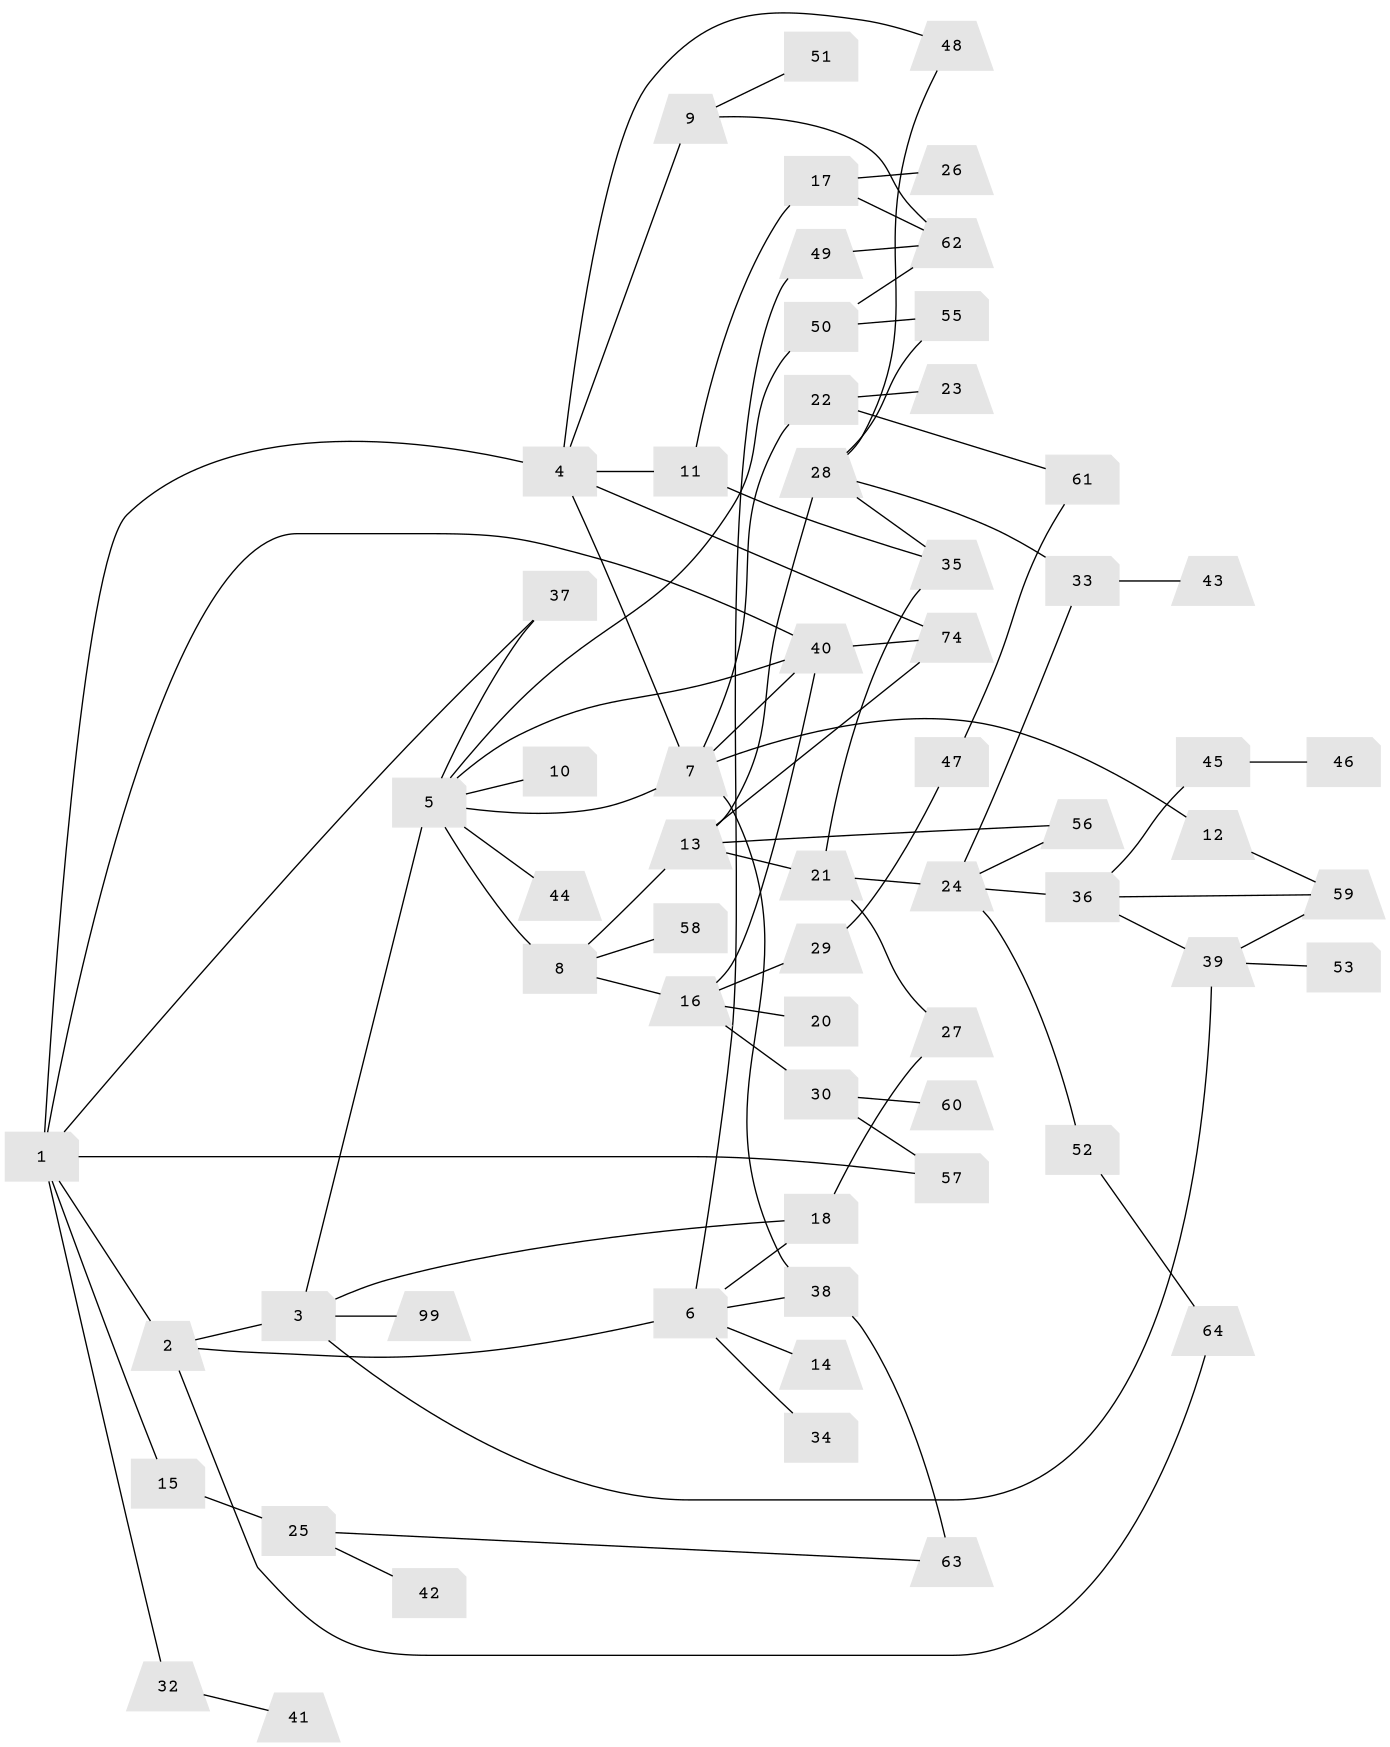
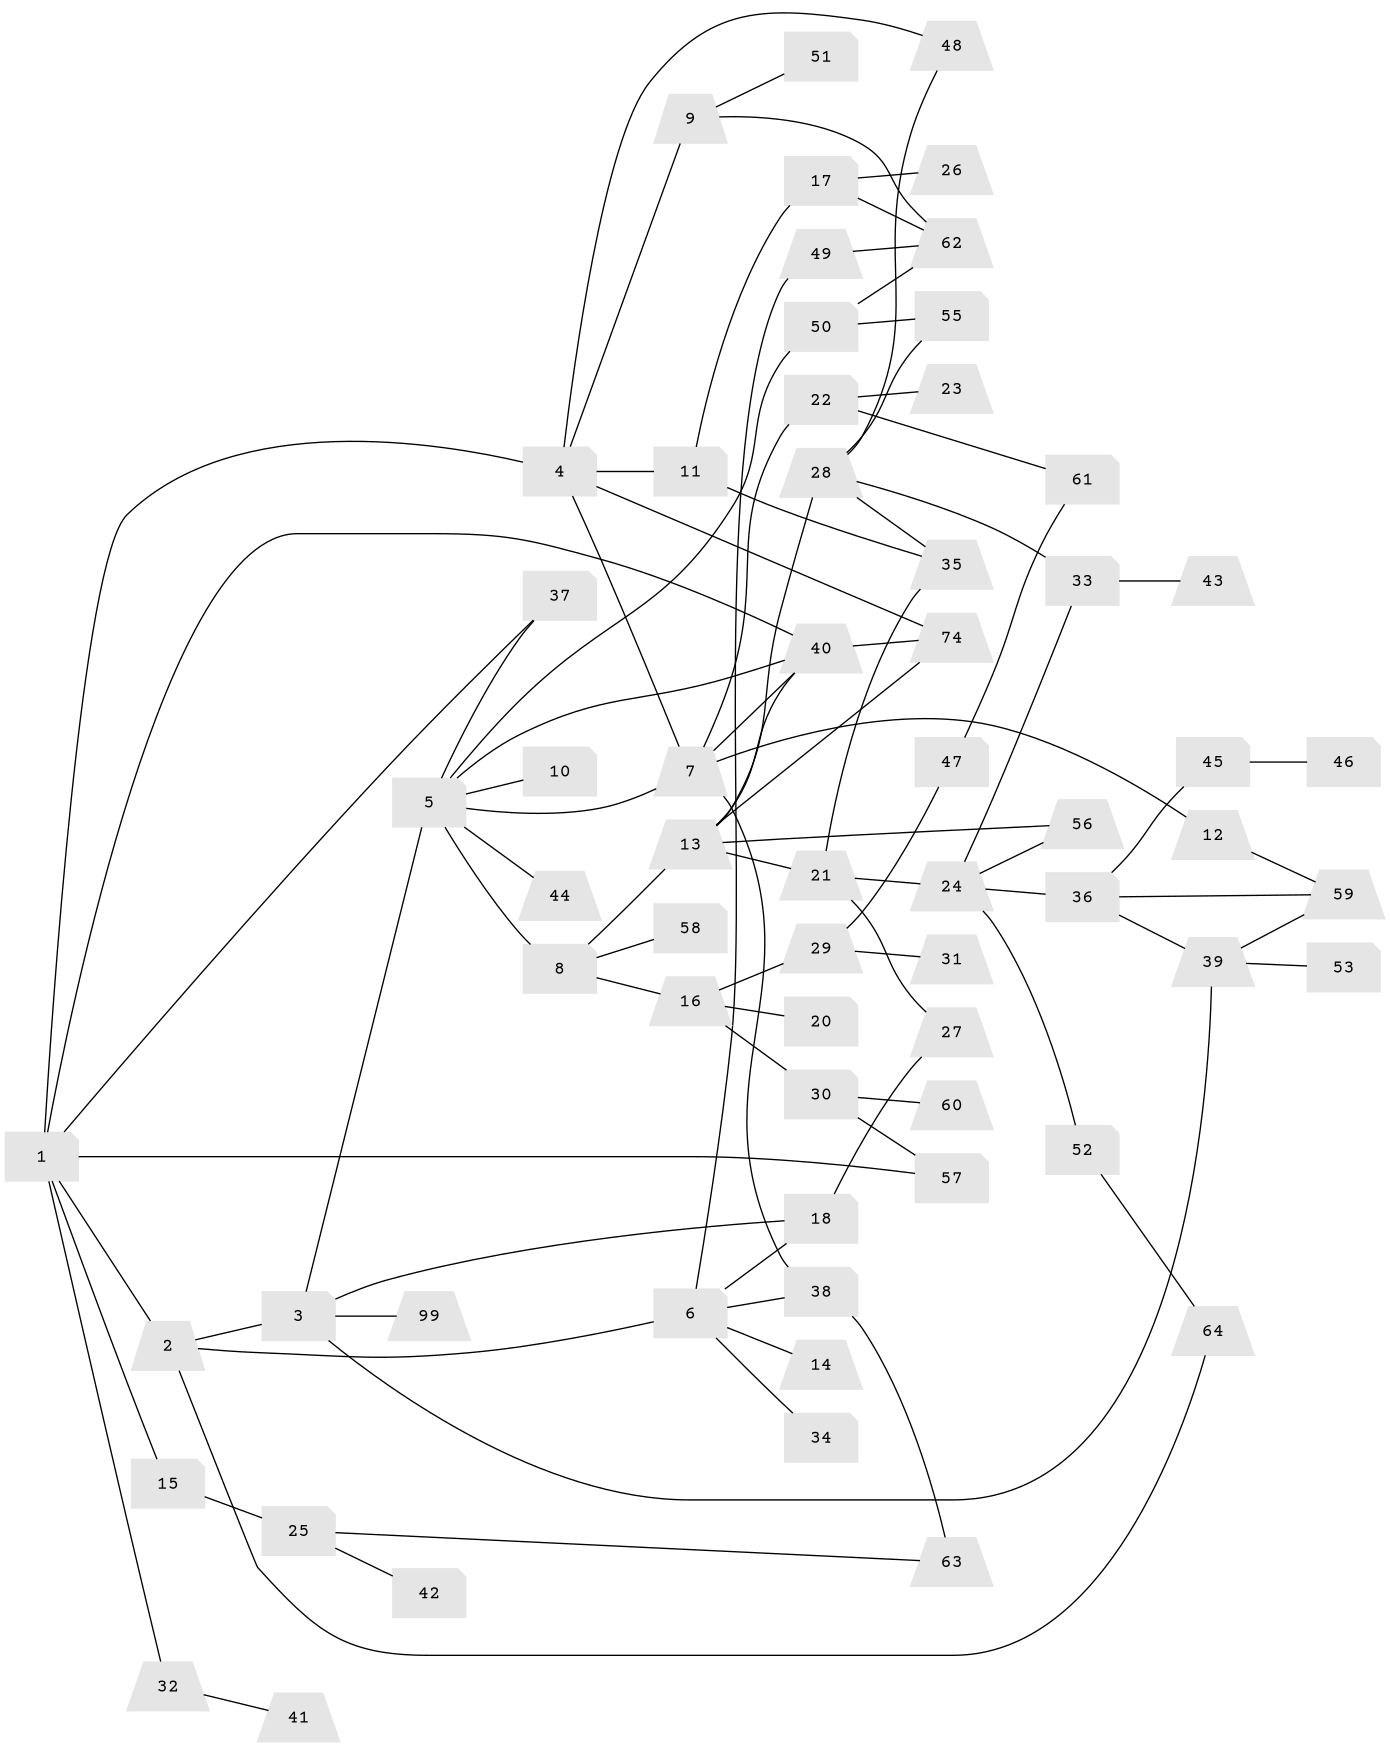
edge "40" -- "16": now "40" -- "13"
node "31": added
